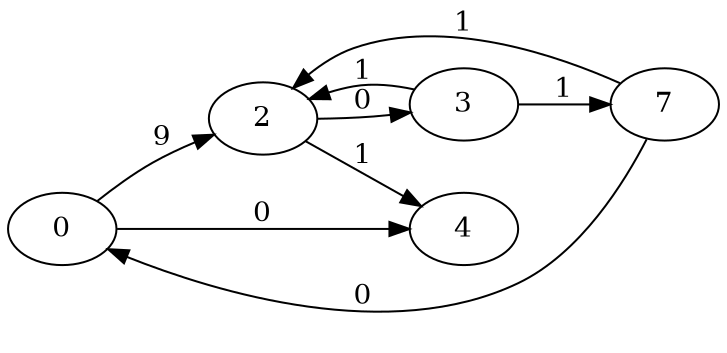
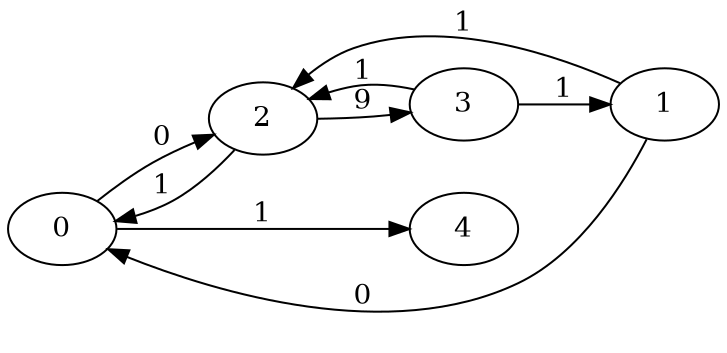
edge "2" -> "3": label "0" -> "9"
node "7": label "7" -> "1"
edge "0" -> "2": label "9" -> "0"
edge "2" -> "4": now "2" -> "0"
edge "0" -> "4": label "0" -> "1"
